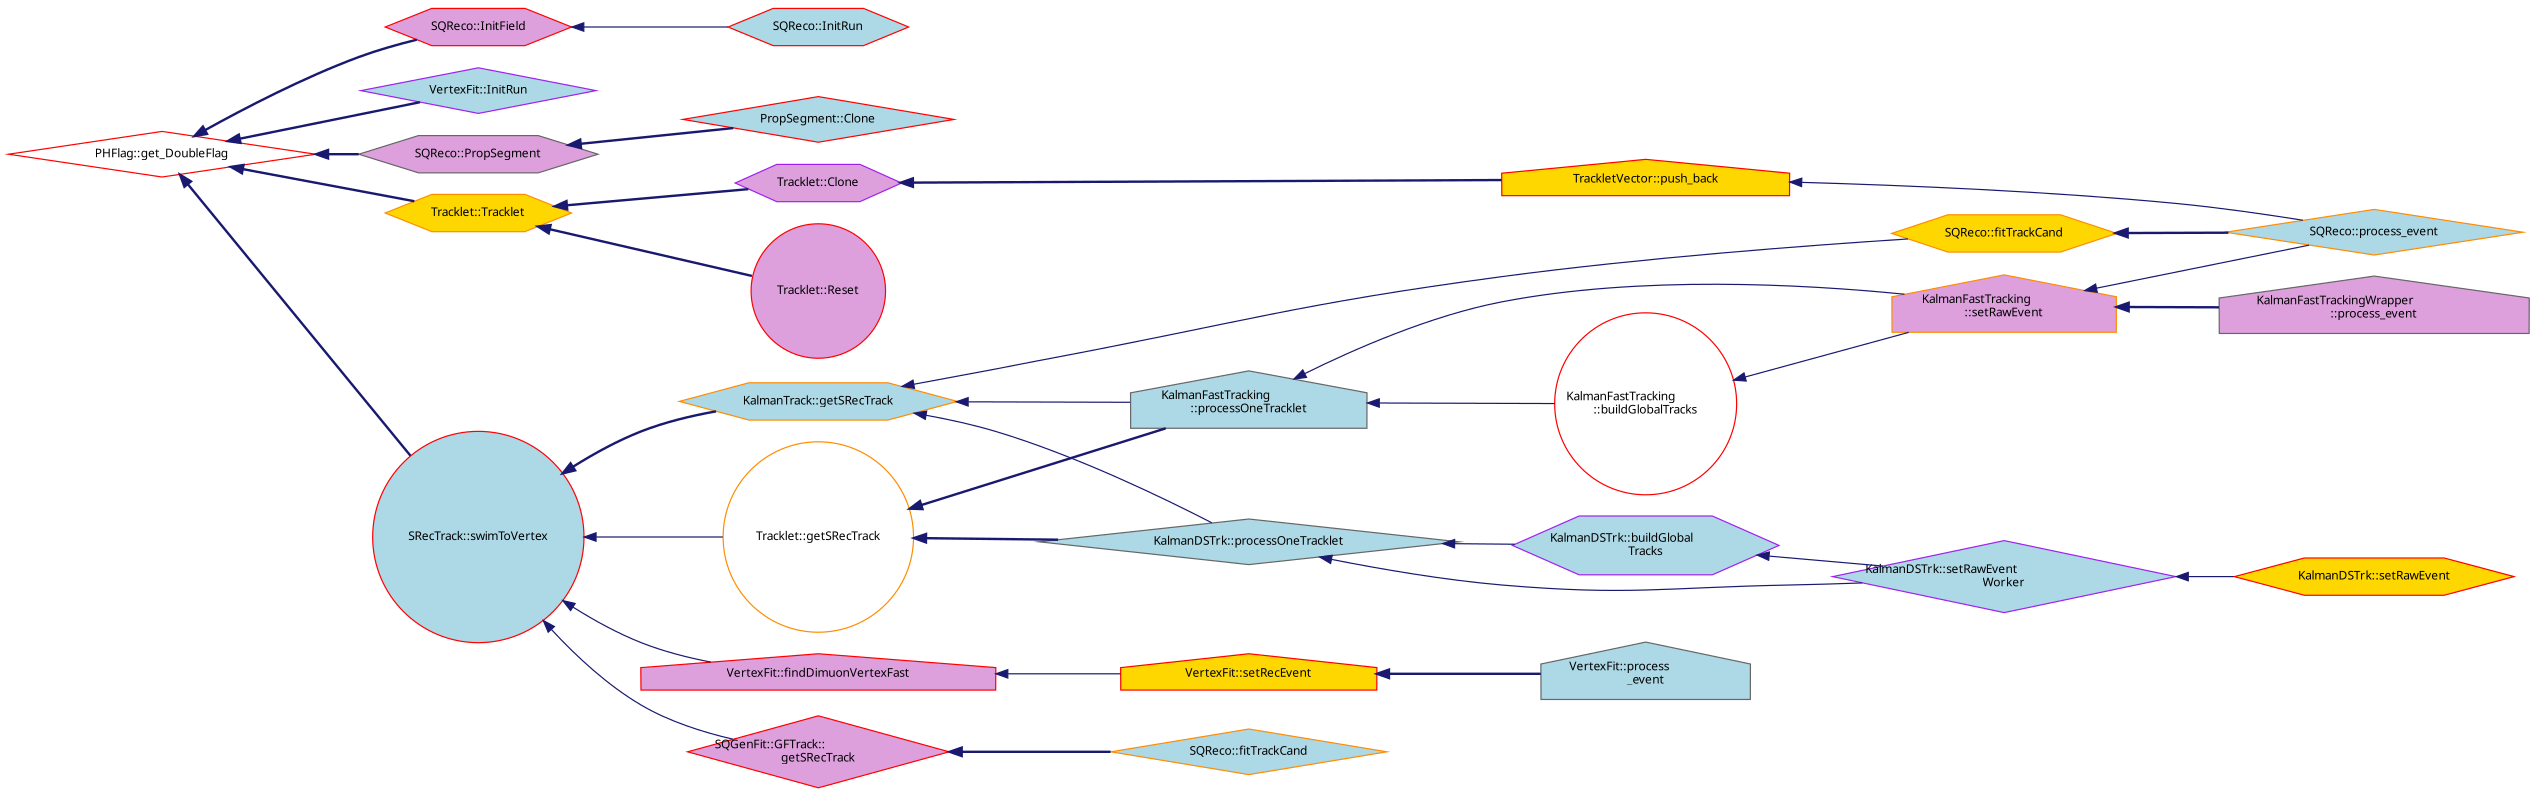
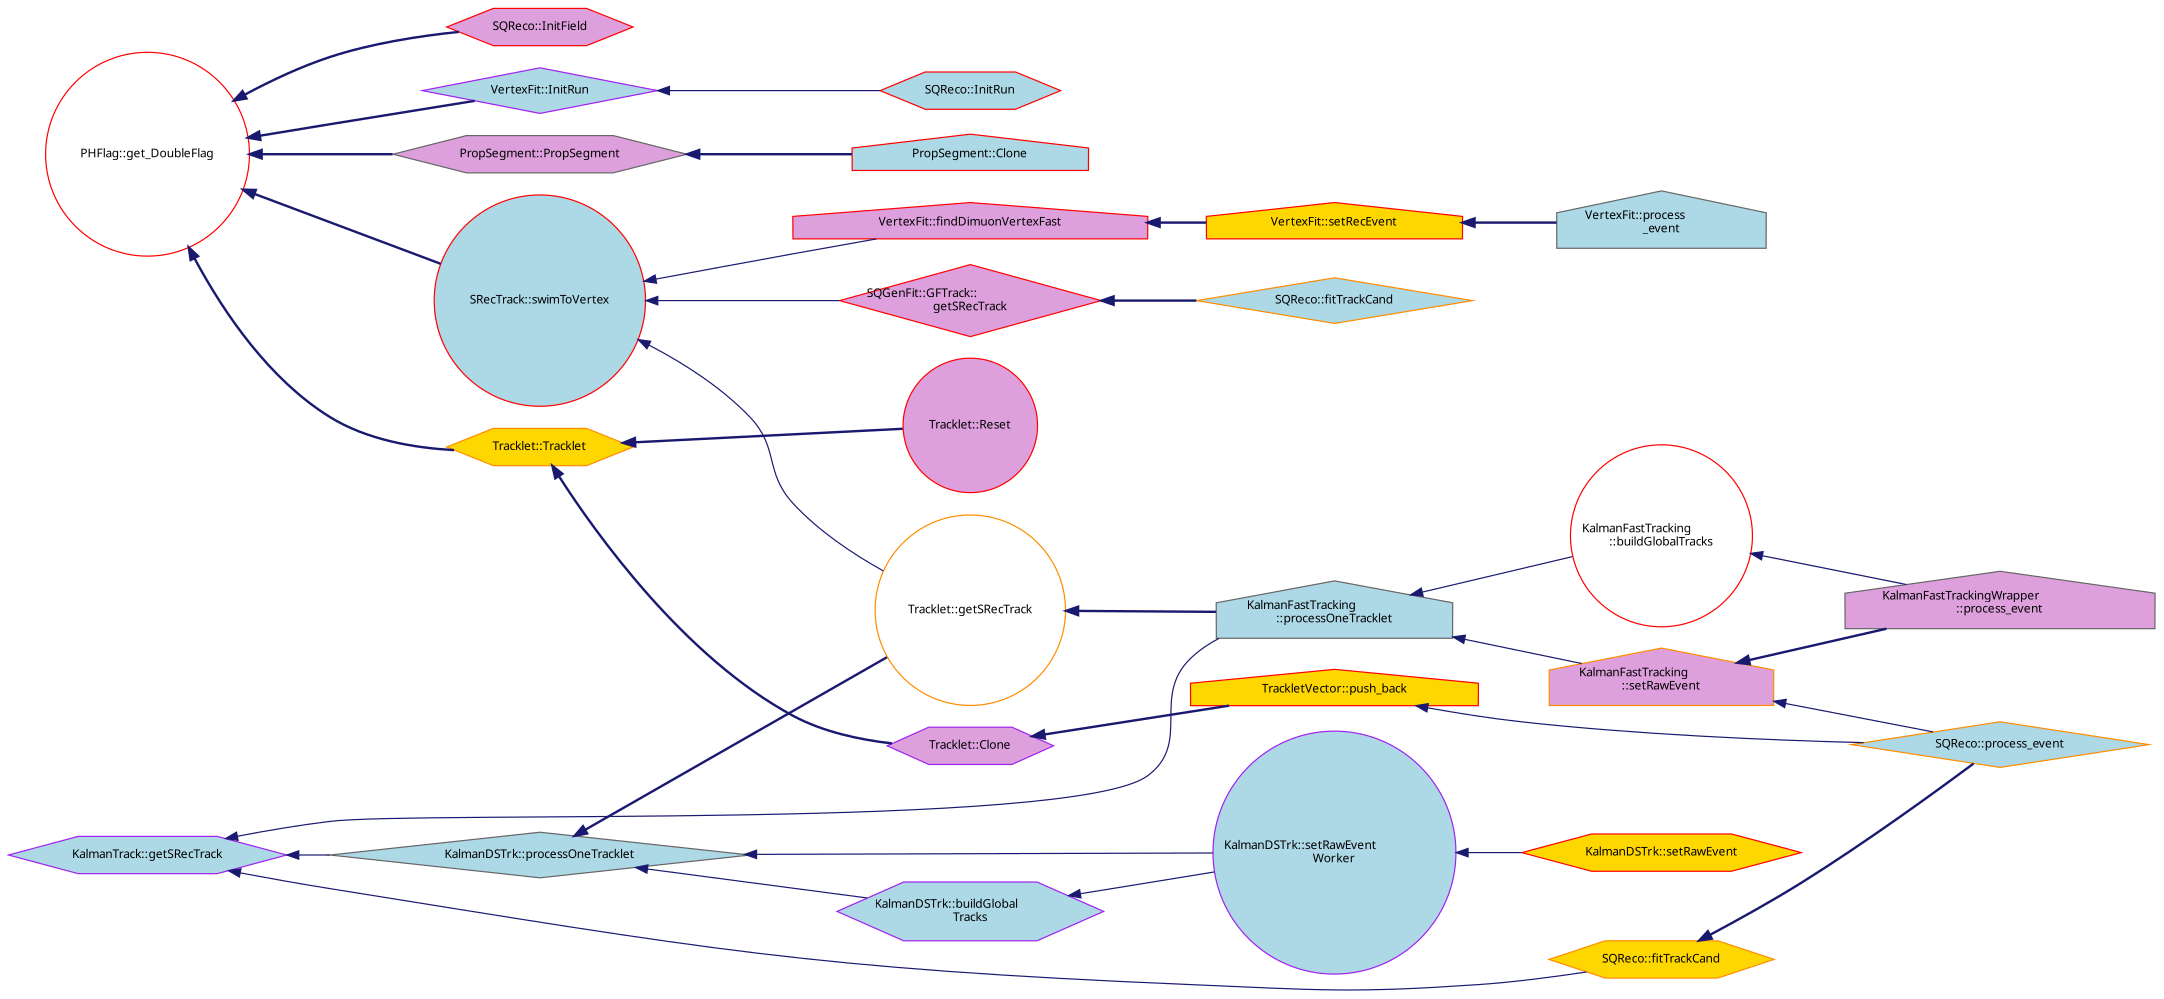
edge "SQReco::InitRun" -> "SQReco::InitField": now "SQReco::InitRun" -> "VertexFit::InitRun"
node "PropSegment::Clone": shape diamond -> house
node "PHFlag::get_DoubleFlag": shape diamond -> circle
node "SQReco::PropSegment": label "SQReco::PropSegment" -> "PropSegment::PropSegment"
edge "KalmanFastTracking ::setRawEvent" -> "KalmanFastTracking ::buildGlobalTracks": now "KalmanFastTrackingWrapper ::process_event" -> "KalmanFastTracking ::buildGlobalTracks"
node "KalmanTrack::getSRecTrack": color darkorange -> purple
edge "KalmanTrack::getSRecTrack" -> "SRecTrack::swimToVertex": removed
edge "KalmanDSTrk::processOneTracklet" -> "Tracklet::getSRecTrack": reversed
node "KalmanDSTrk::setRawEvent Worker": shape diamond -> circle
edge "VertexFit::setRecEvent" -> "VertexFit::findDimuonVertexFast": style solid -> bold
